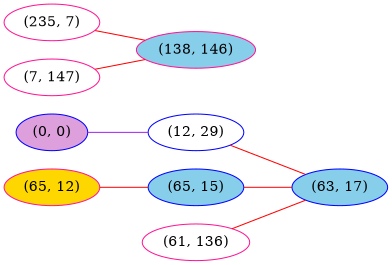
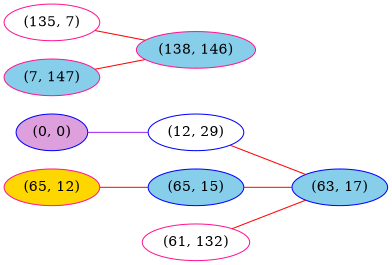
node "(235, 7)": label "(235, 7)" -> "(135, 7)"
node "(7, 147)": fillcolor white -> skyblue
node "(61, 136)": label "(61, 136)" -> "(61, 132)"
